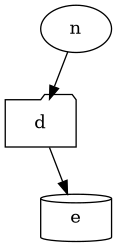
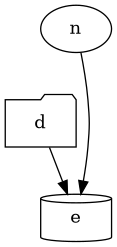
edge "n" -> "d": now "n" -> "e"
